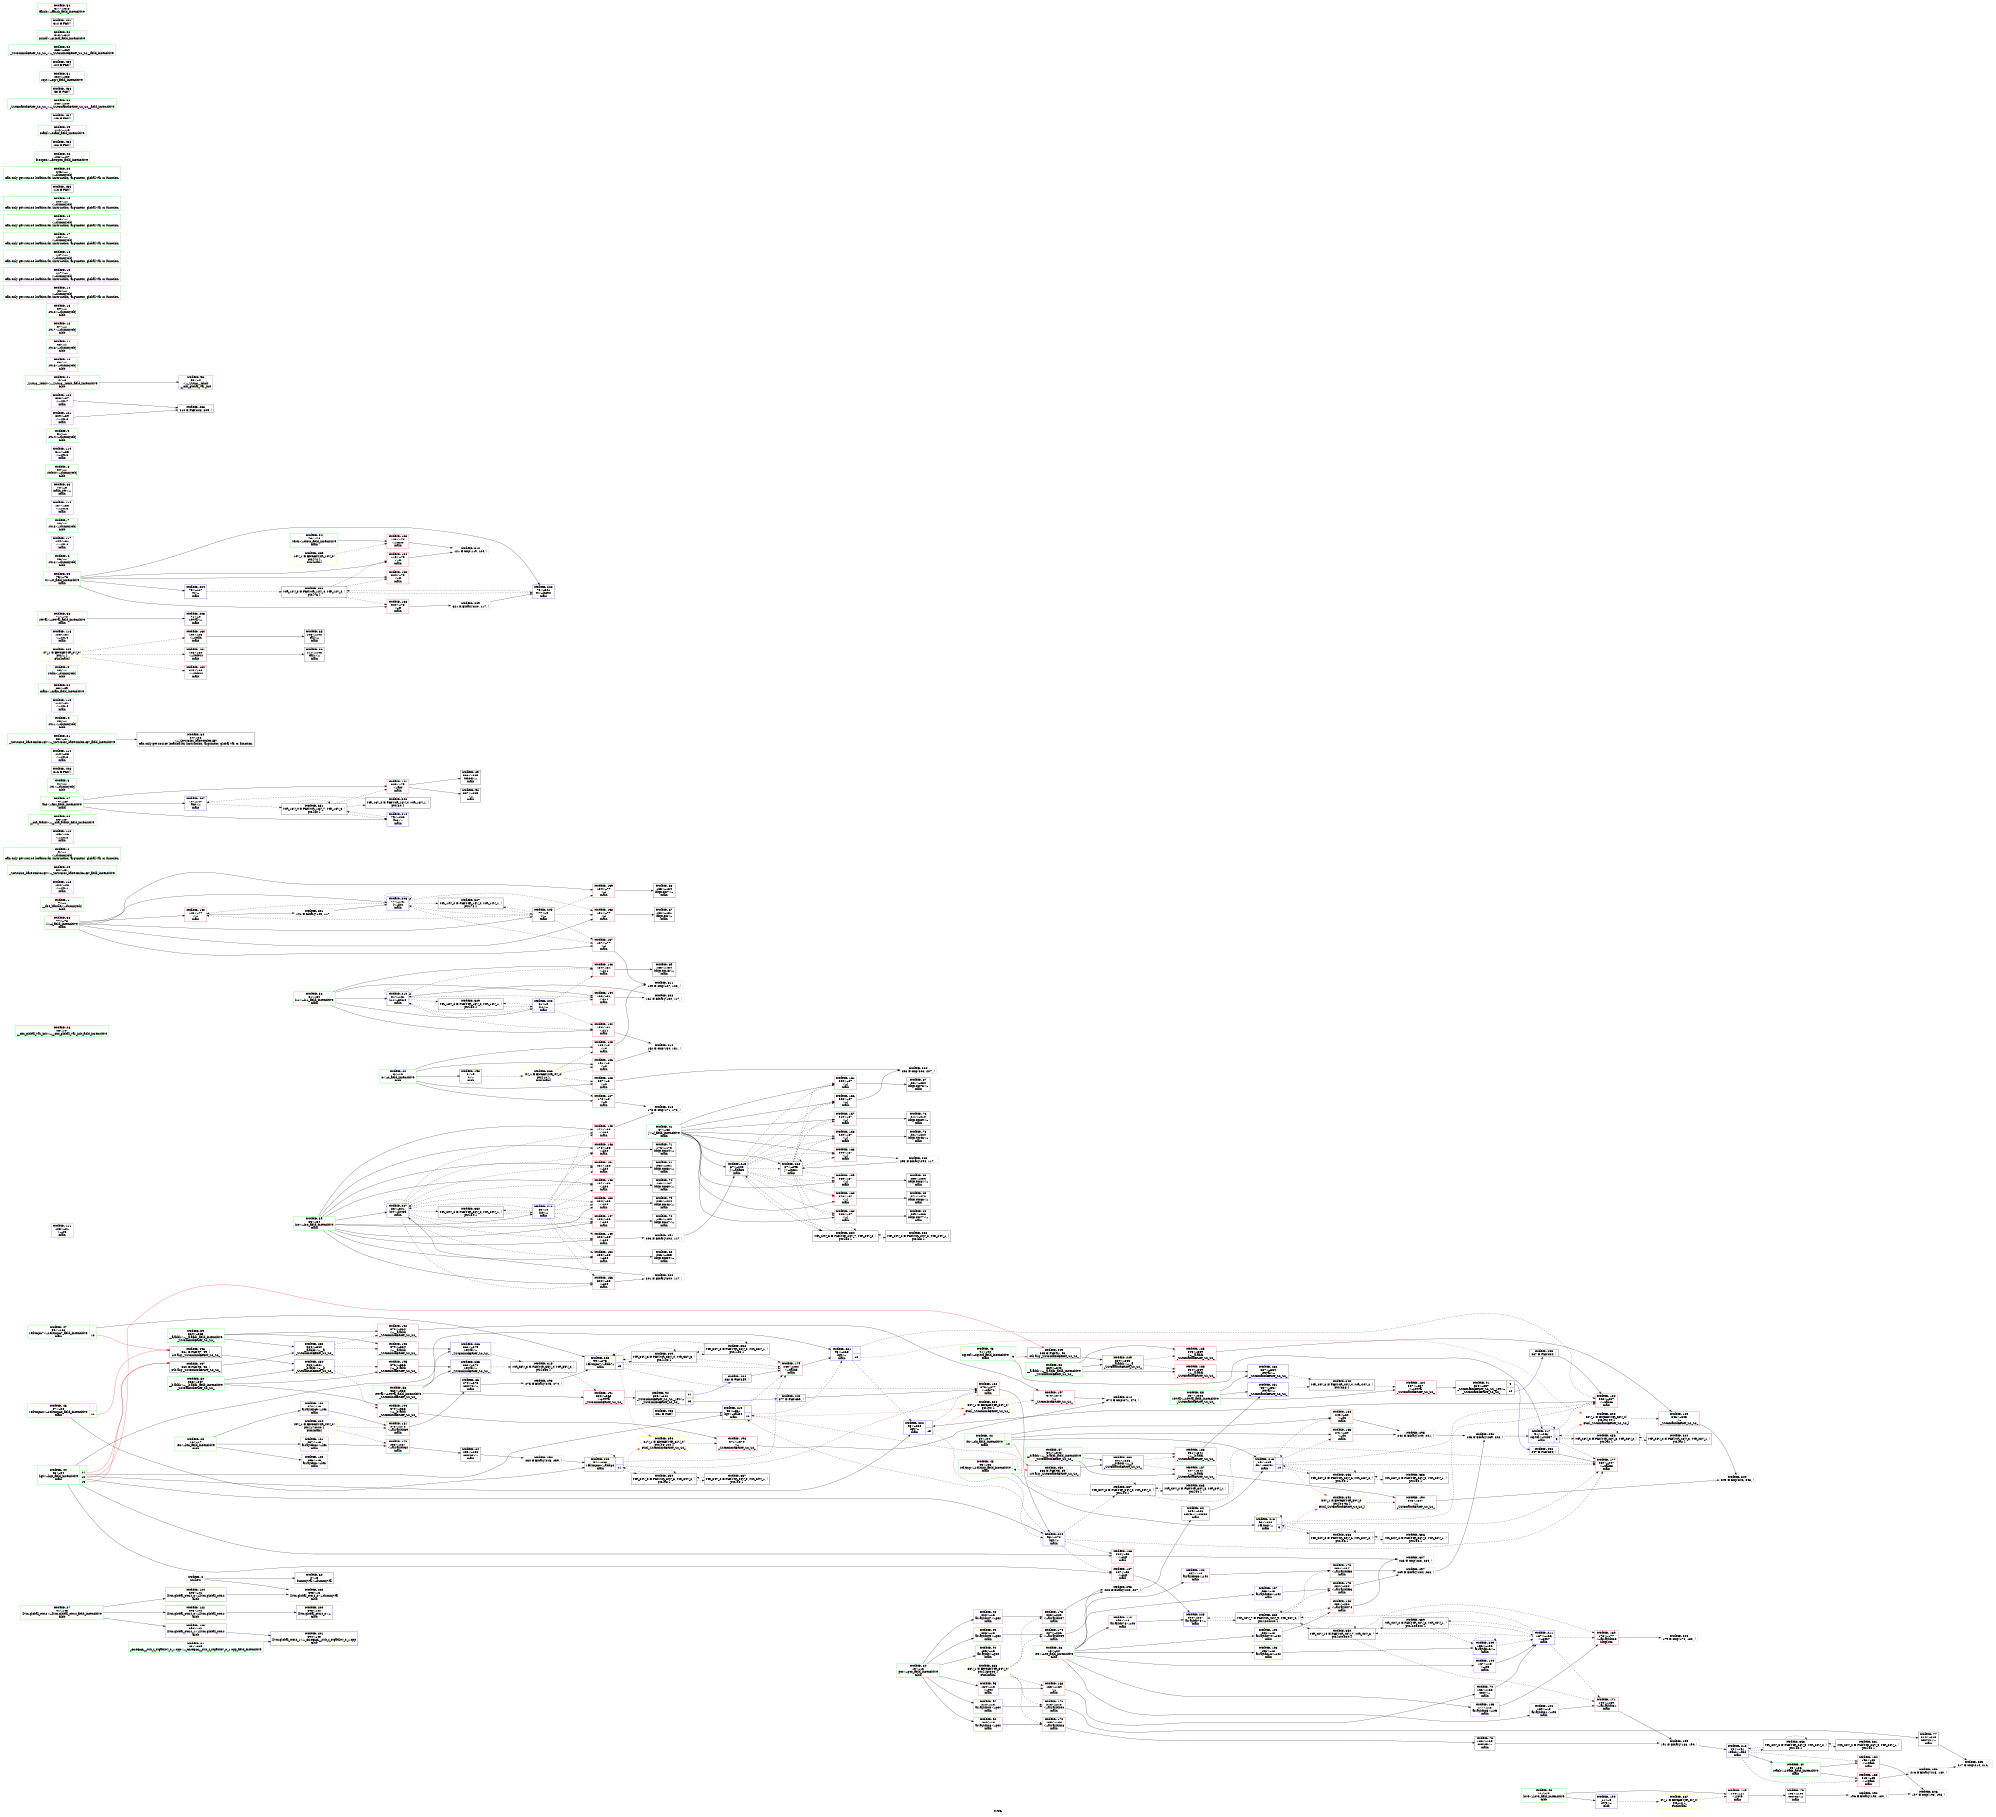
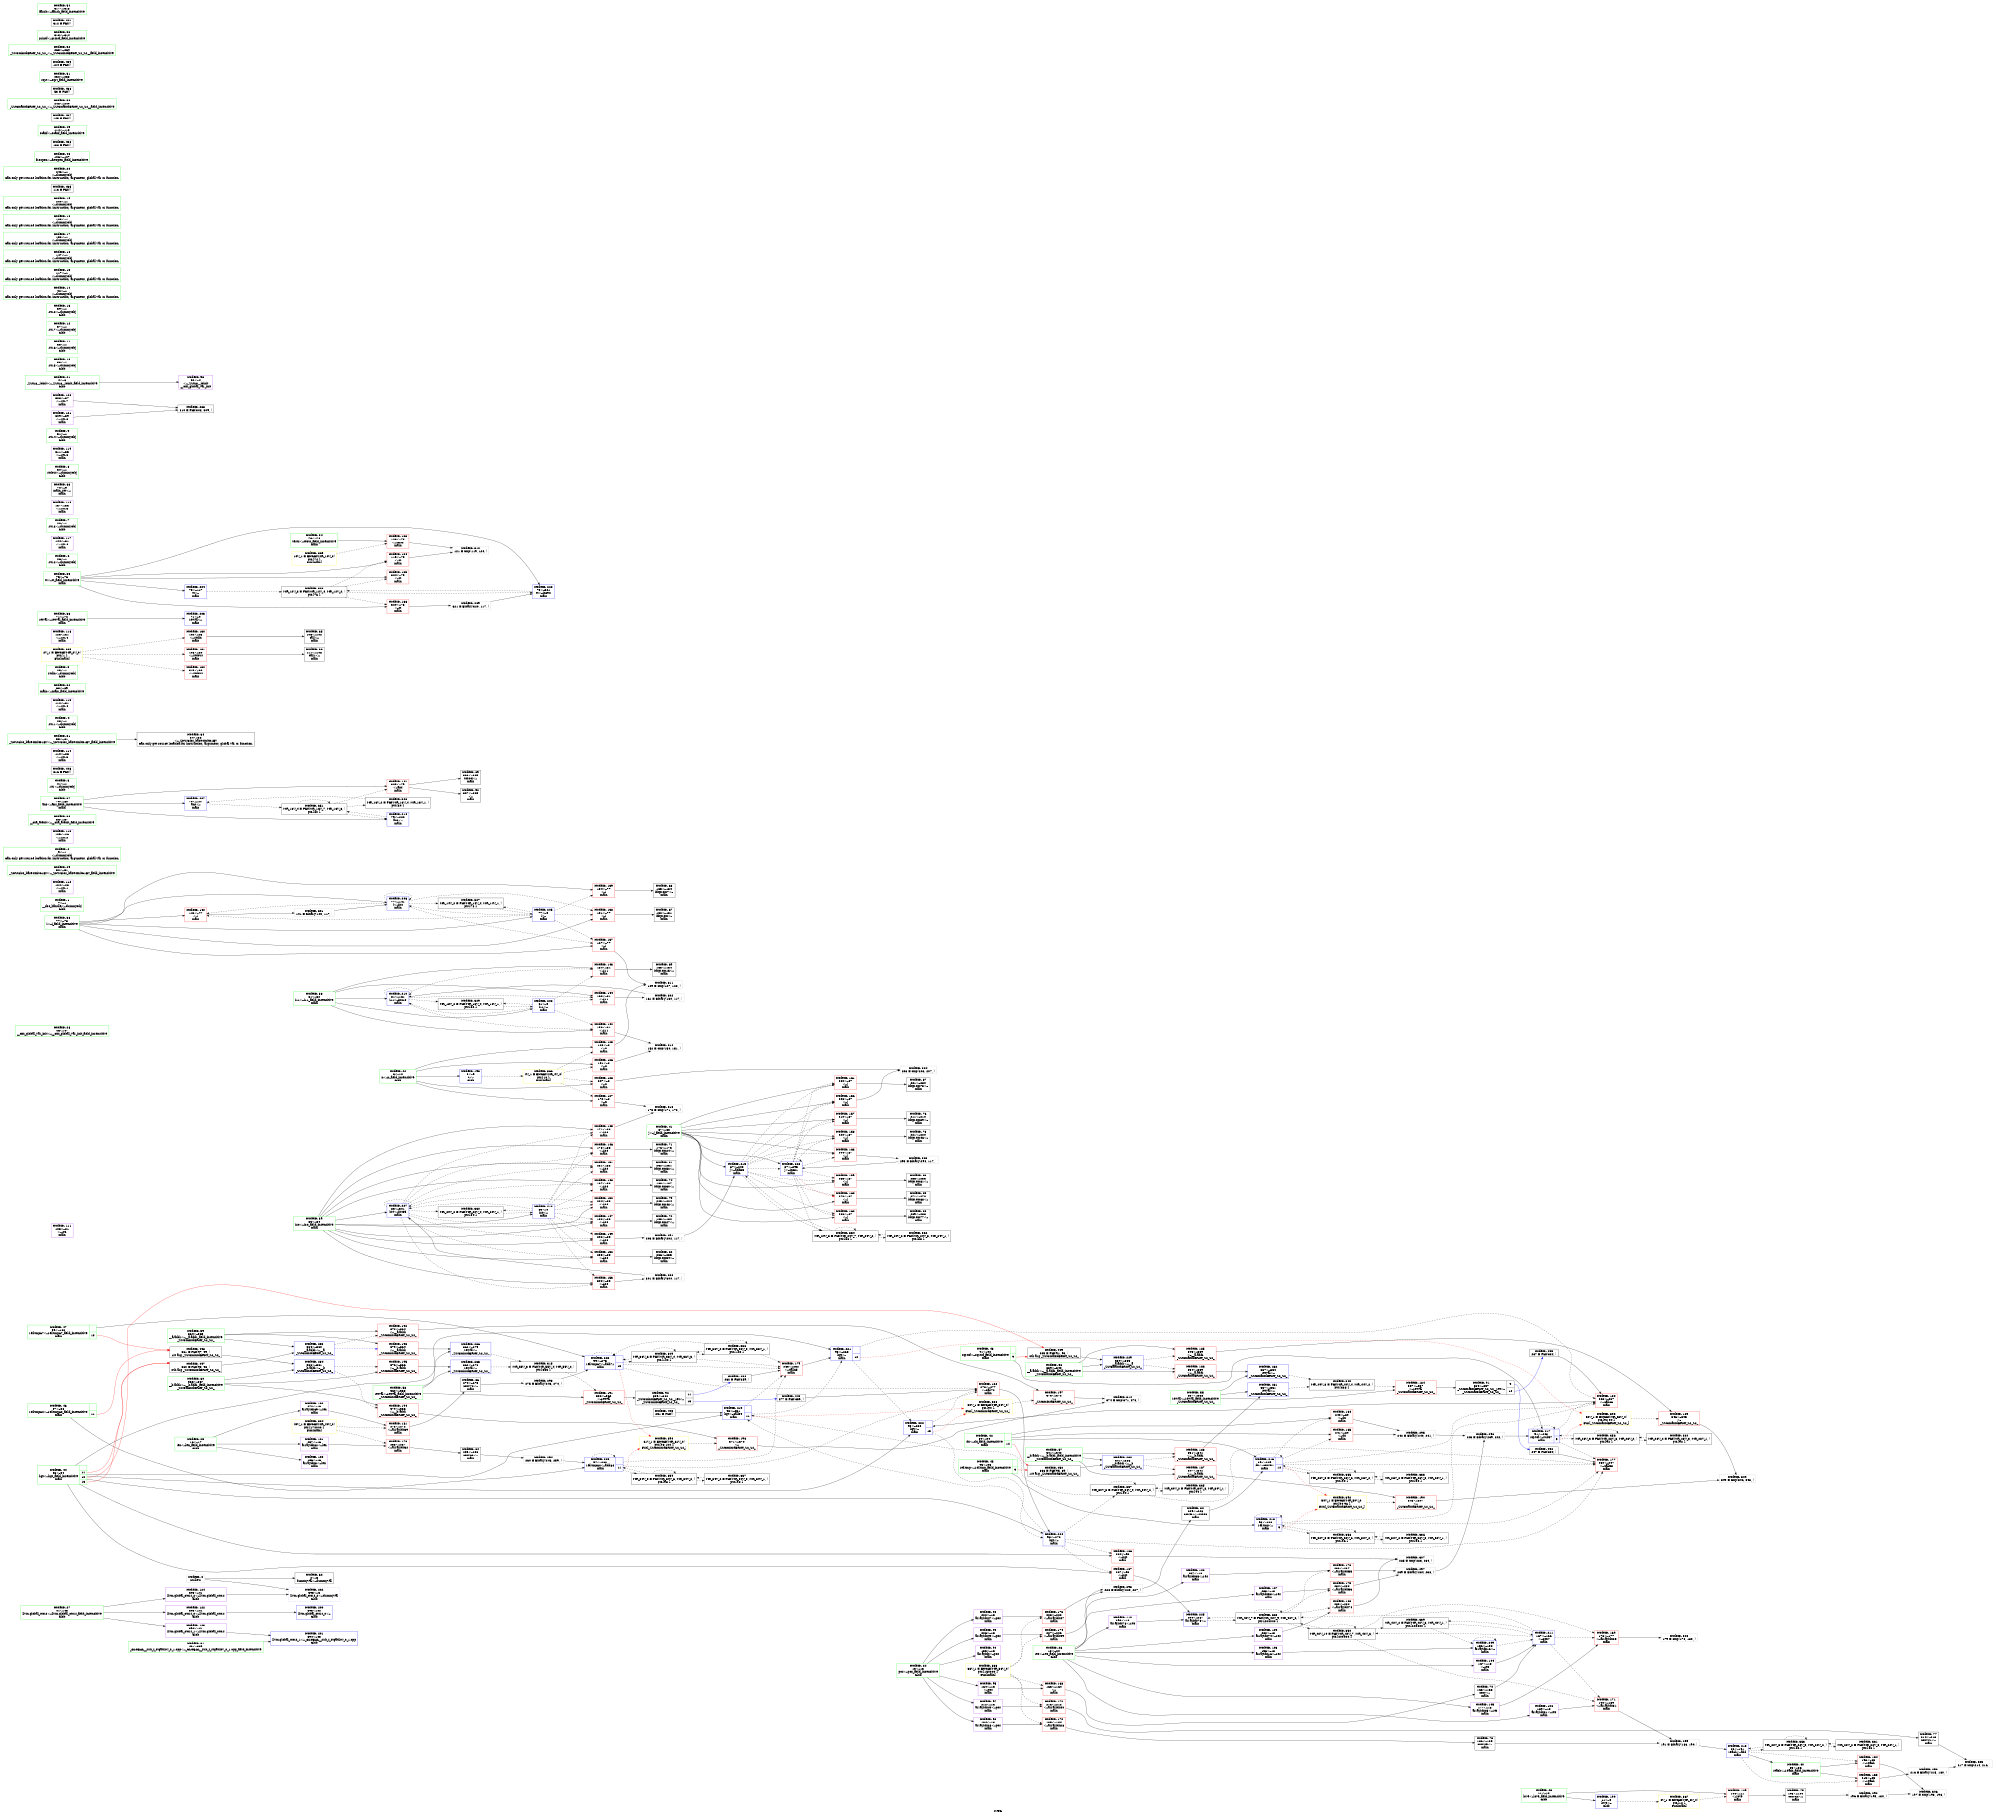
edge "NodeID: 233" -> "NodeID: 193": color black -> blue
node "NodeID: 169": text "idxprom" -> "main"
